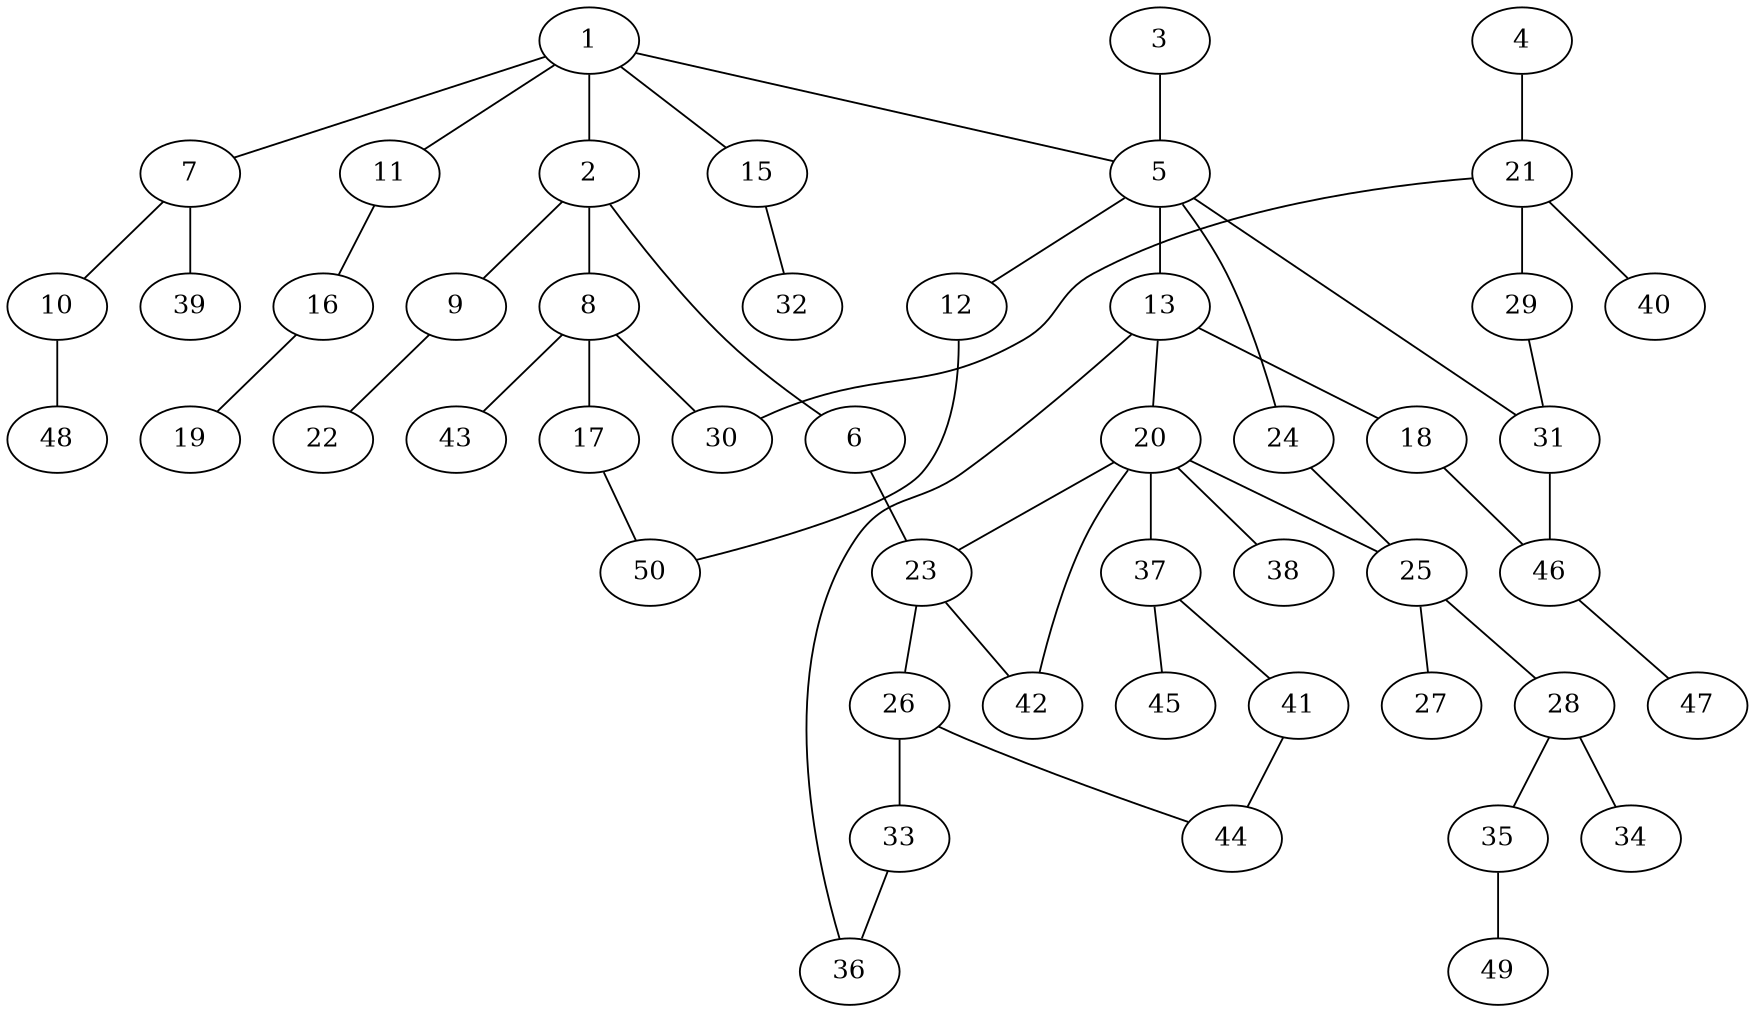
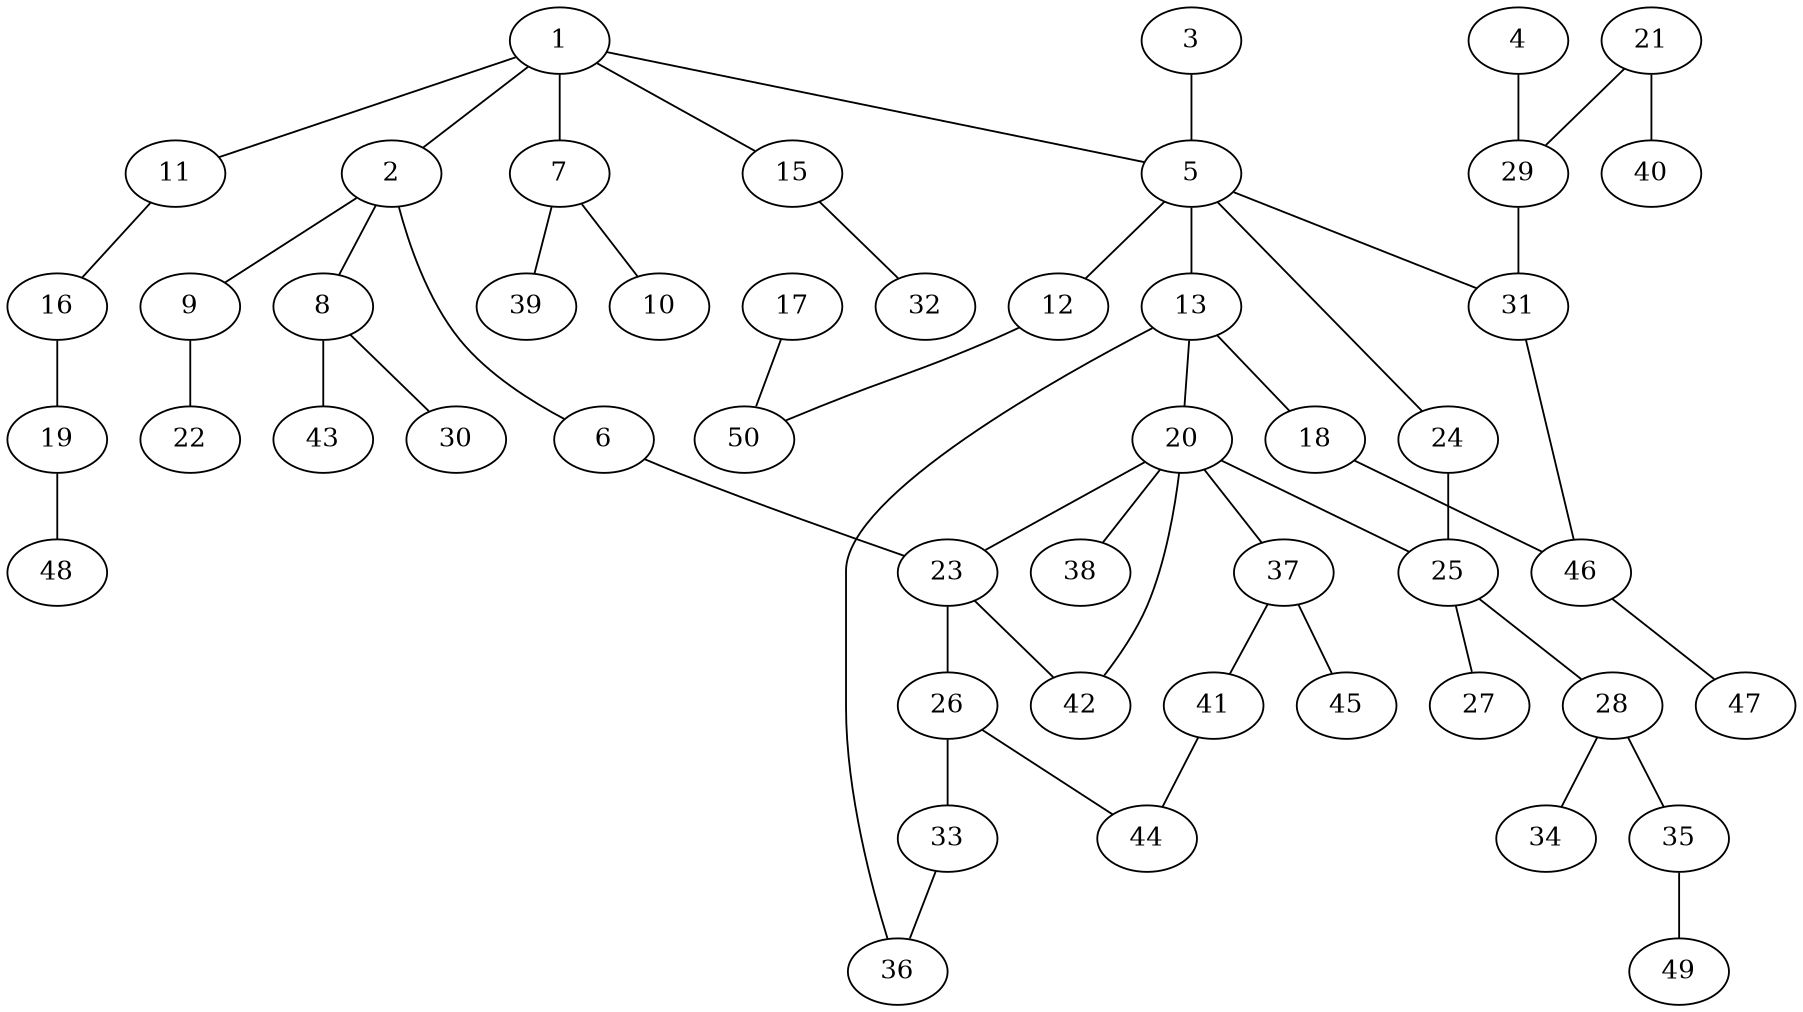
edge "4" -- "21": now "4" -- "29"
edge "21" -- "30": removed
edge "10" -- "48": now "19" -- "48"
edge "8" -- "17": removed
